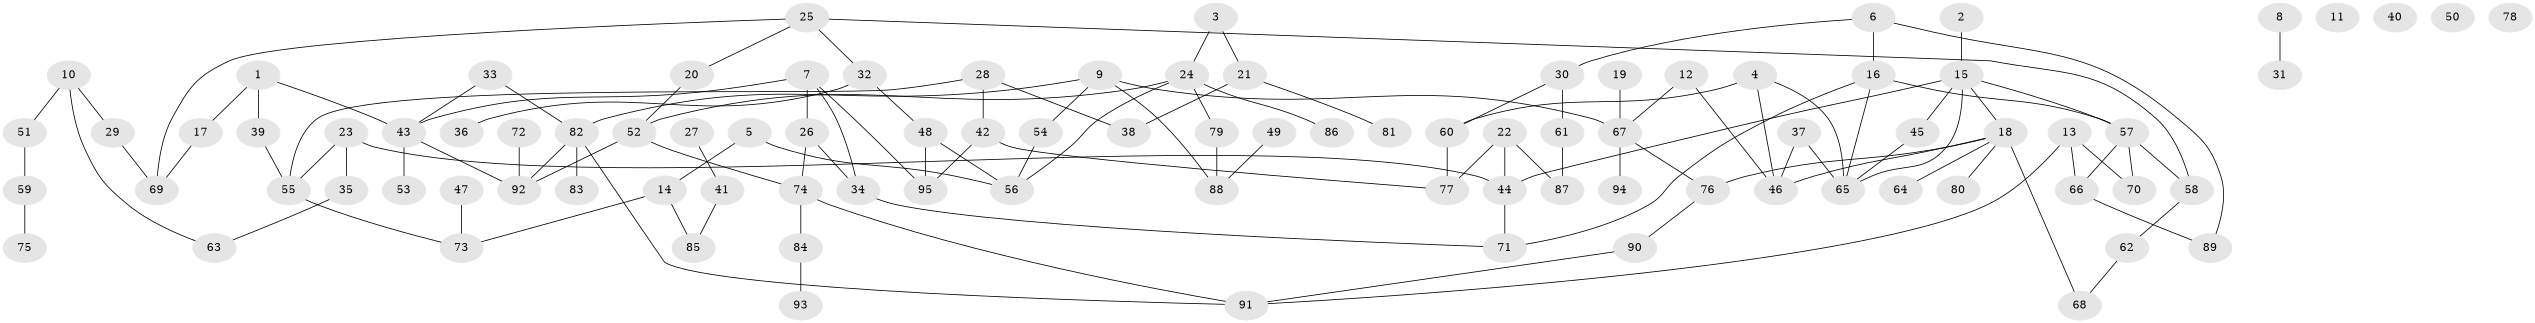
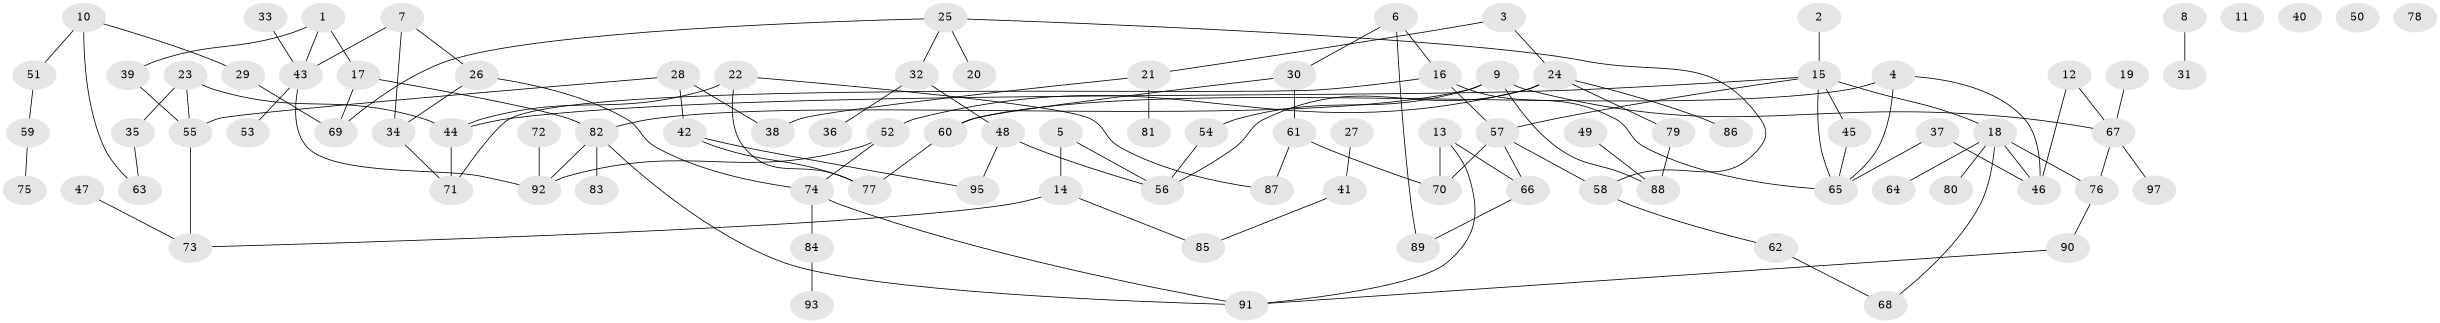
edge "20" -- "52": removed
edge "33" -- "82": now "17" -- "82"
edge "7" -- "95": removed
edge "61" -- "70": added
node "94": label "94" -> "97"
